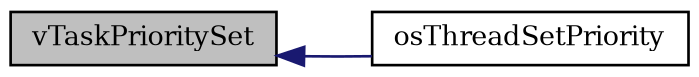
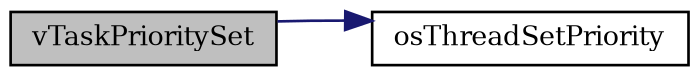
edge "osThreadSetPriority" -> "vTaskPrioritySet": reversed
